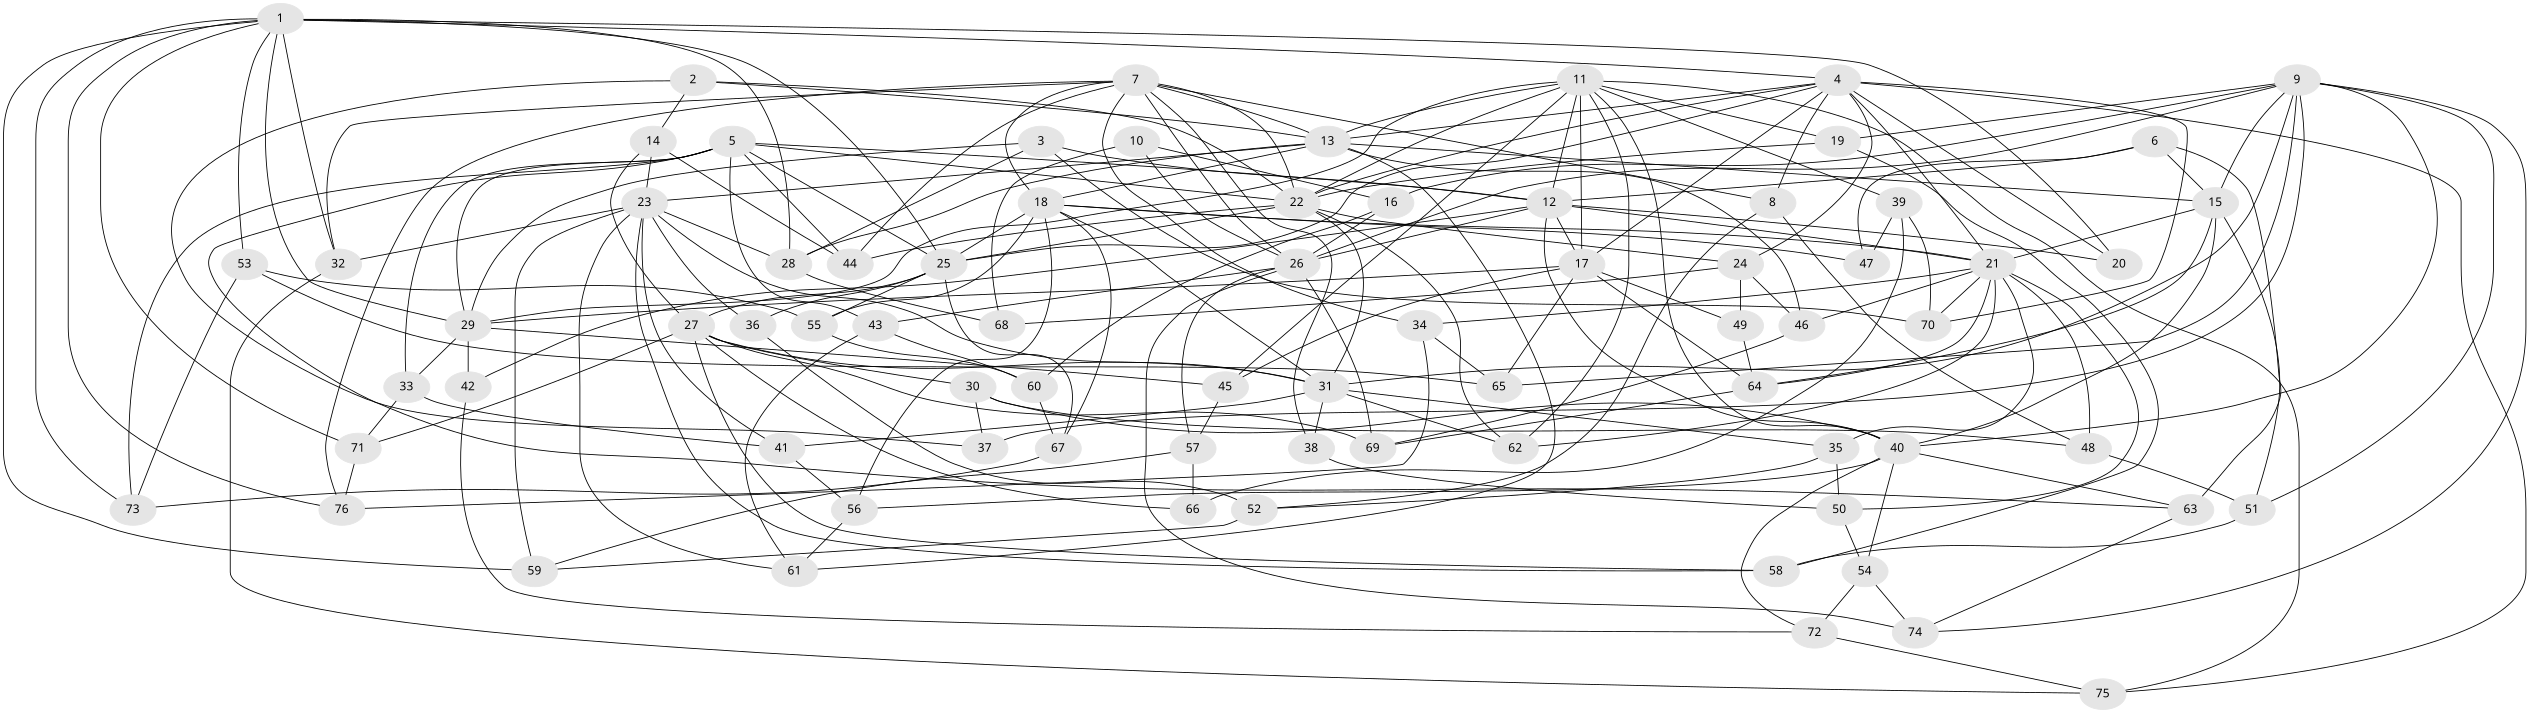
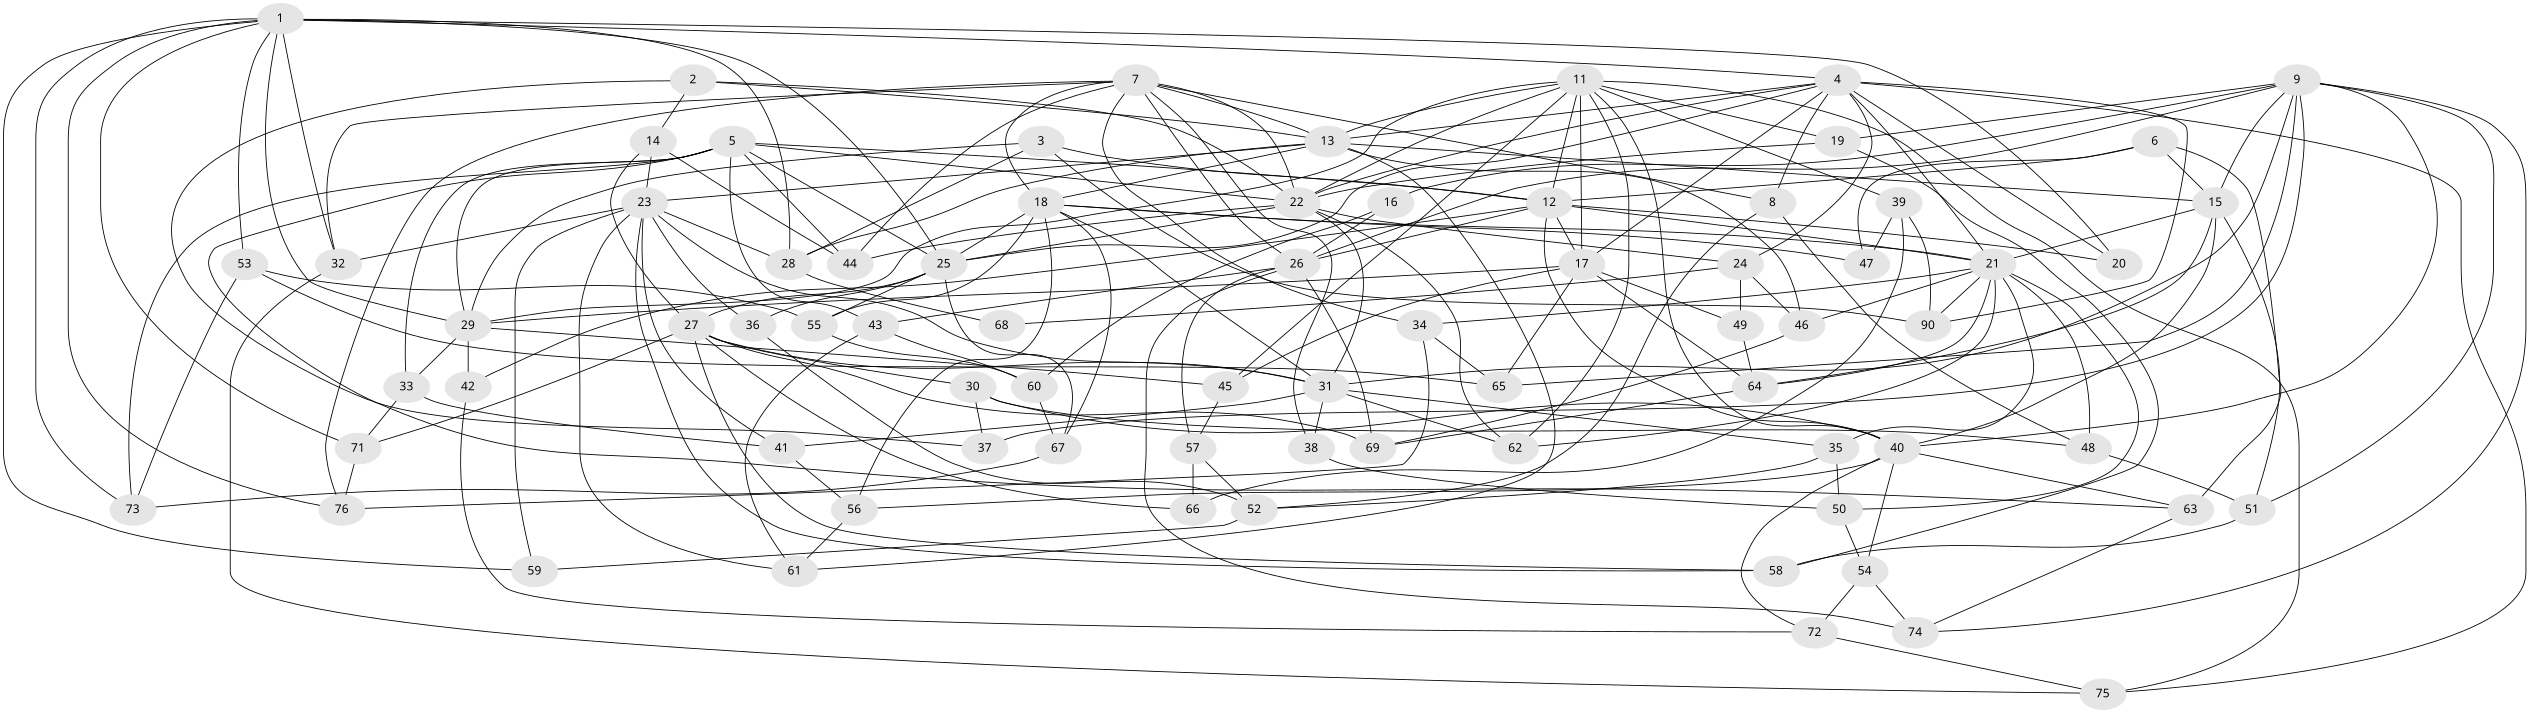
node "10": removed
node "70": label "70" -> "90"
edge "57" -- "59": now "57" -- "52"
